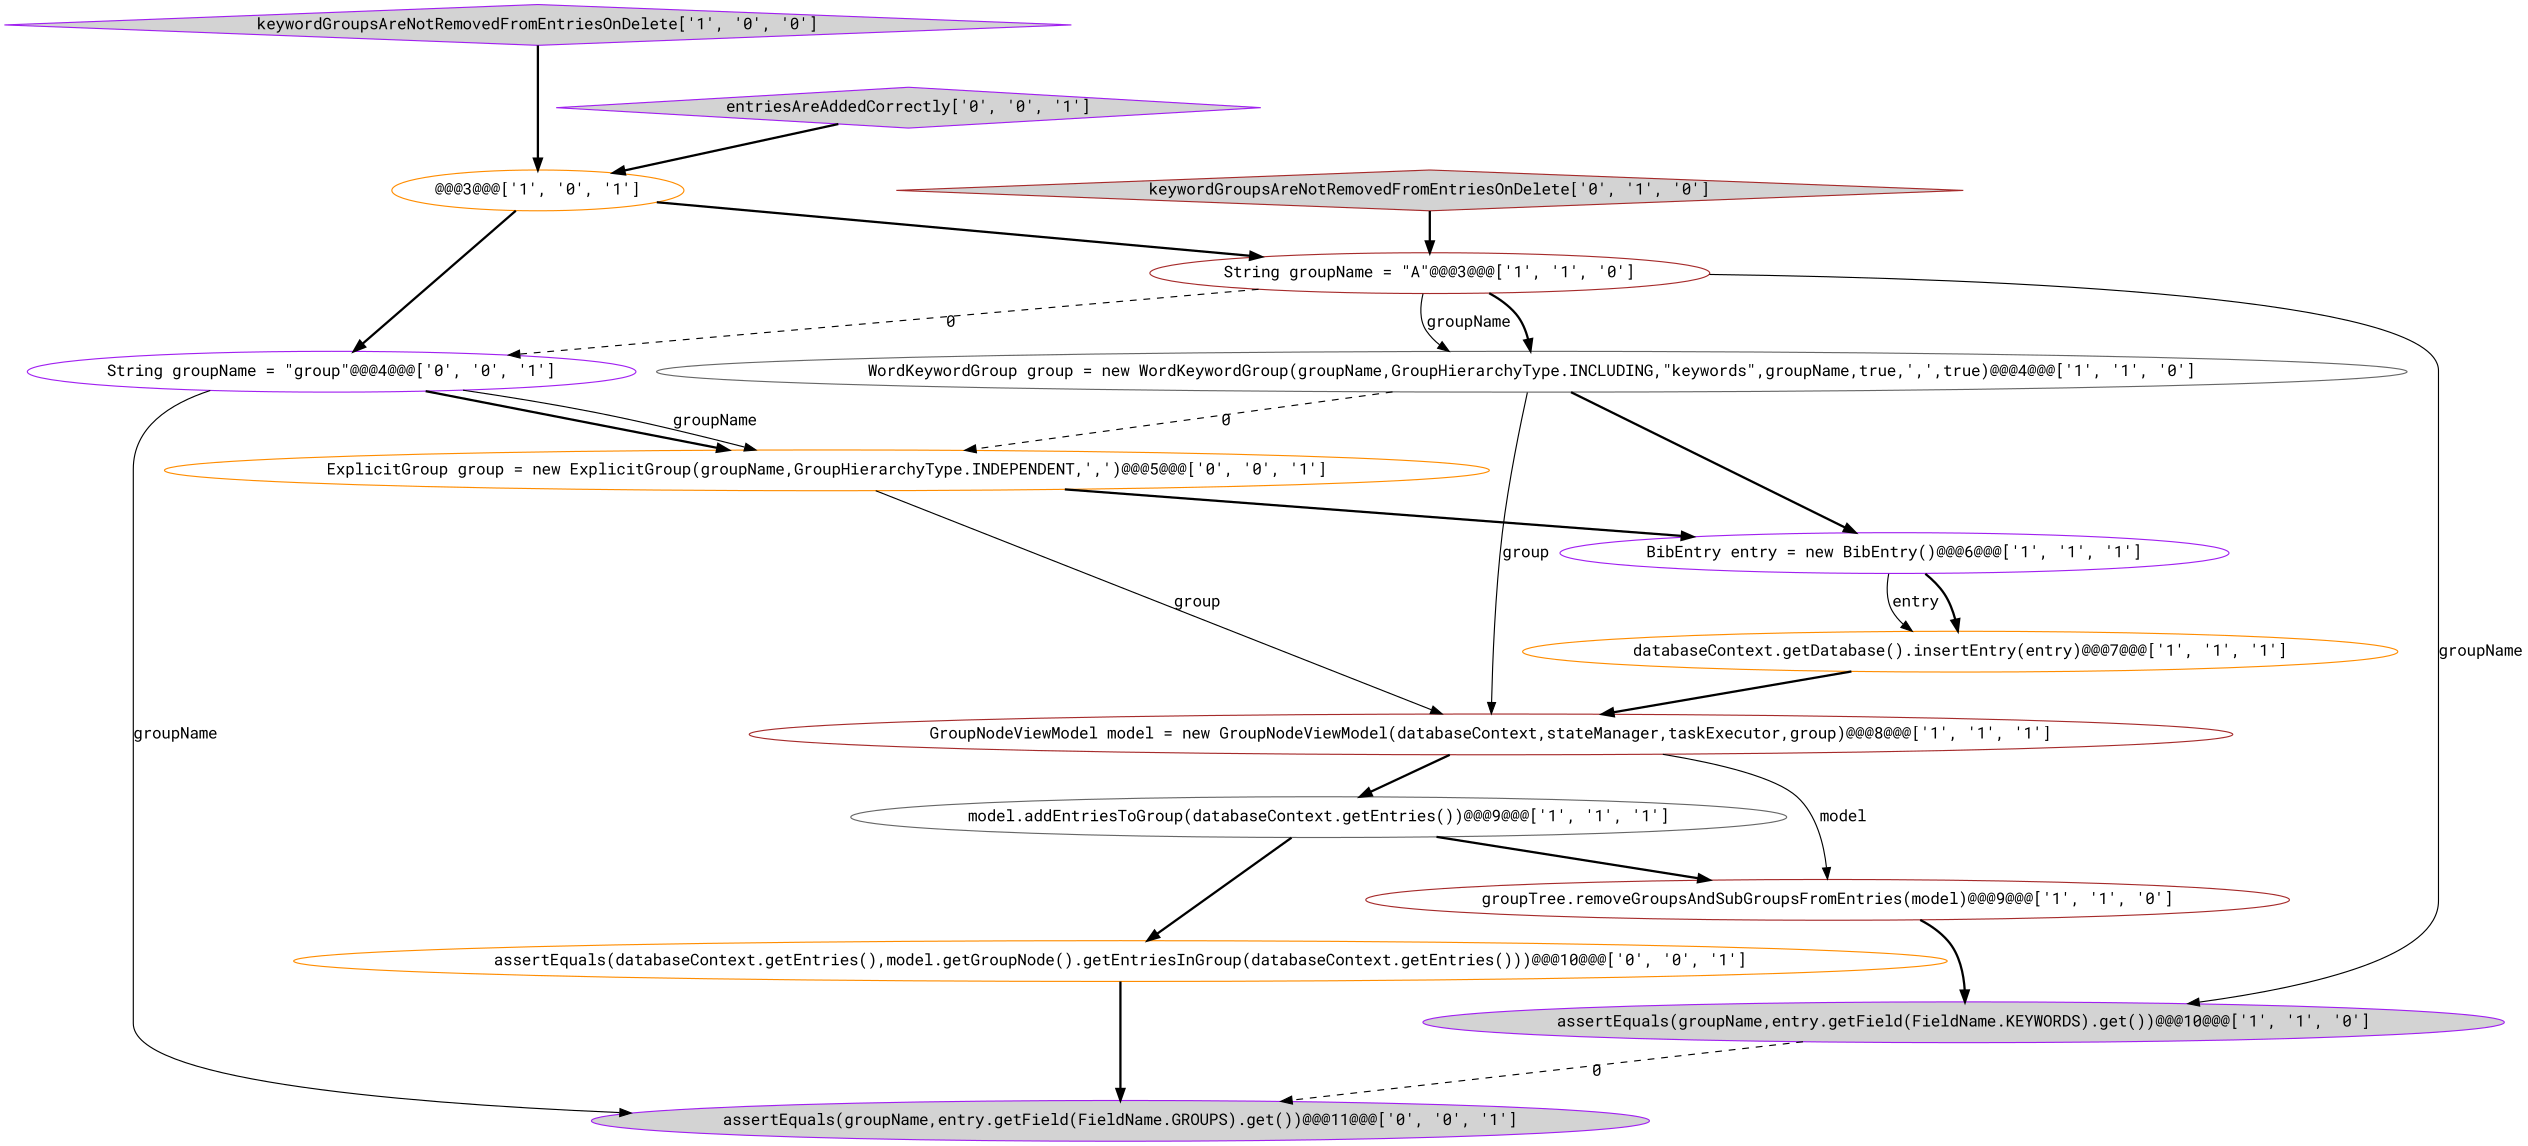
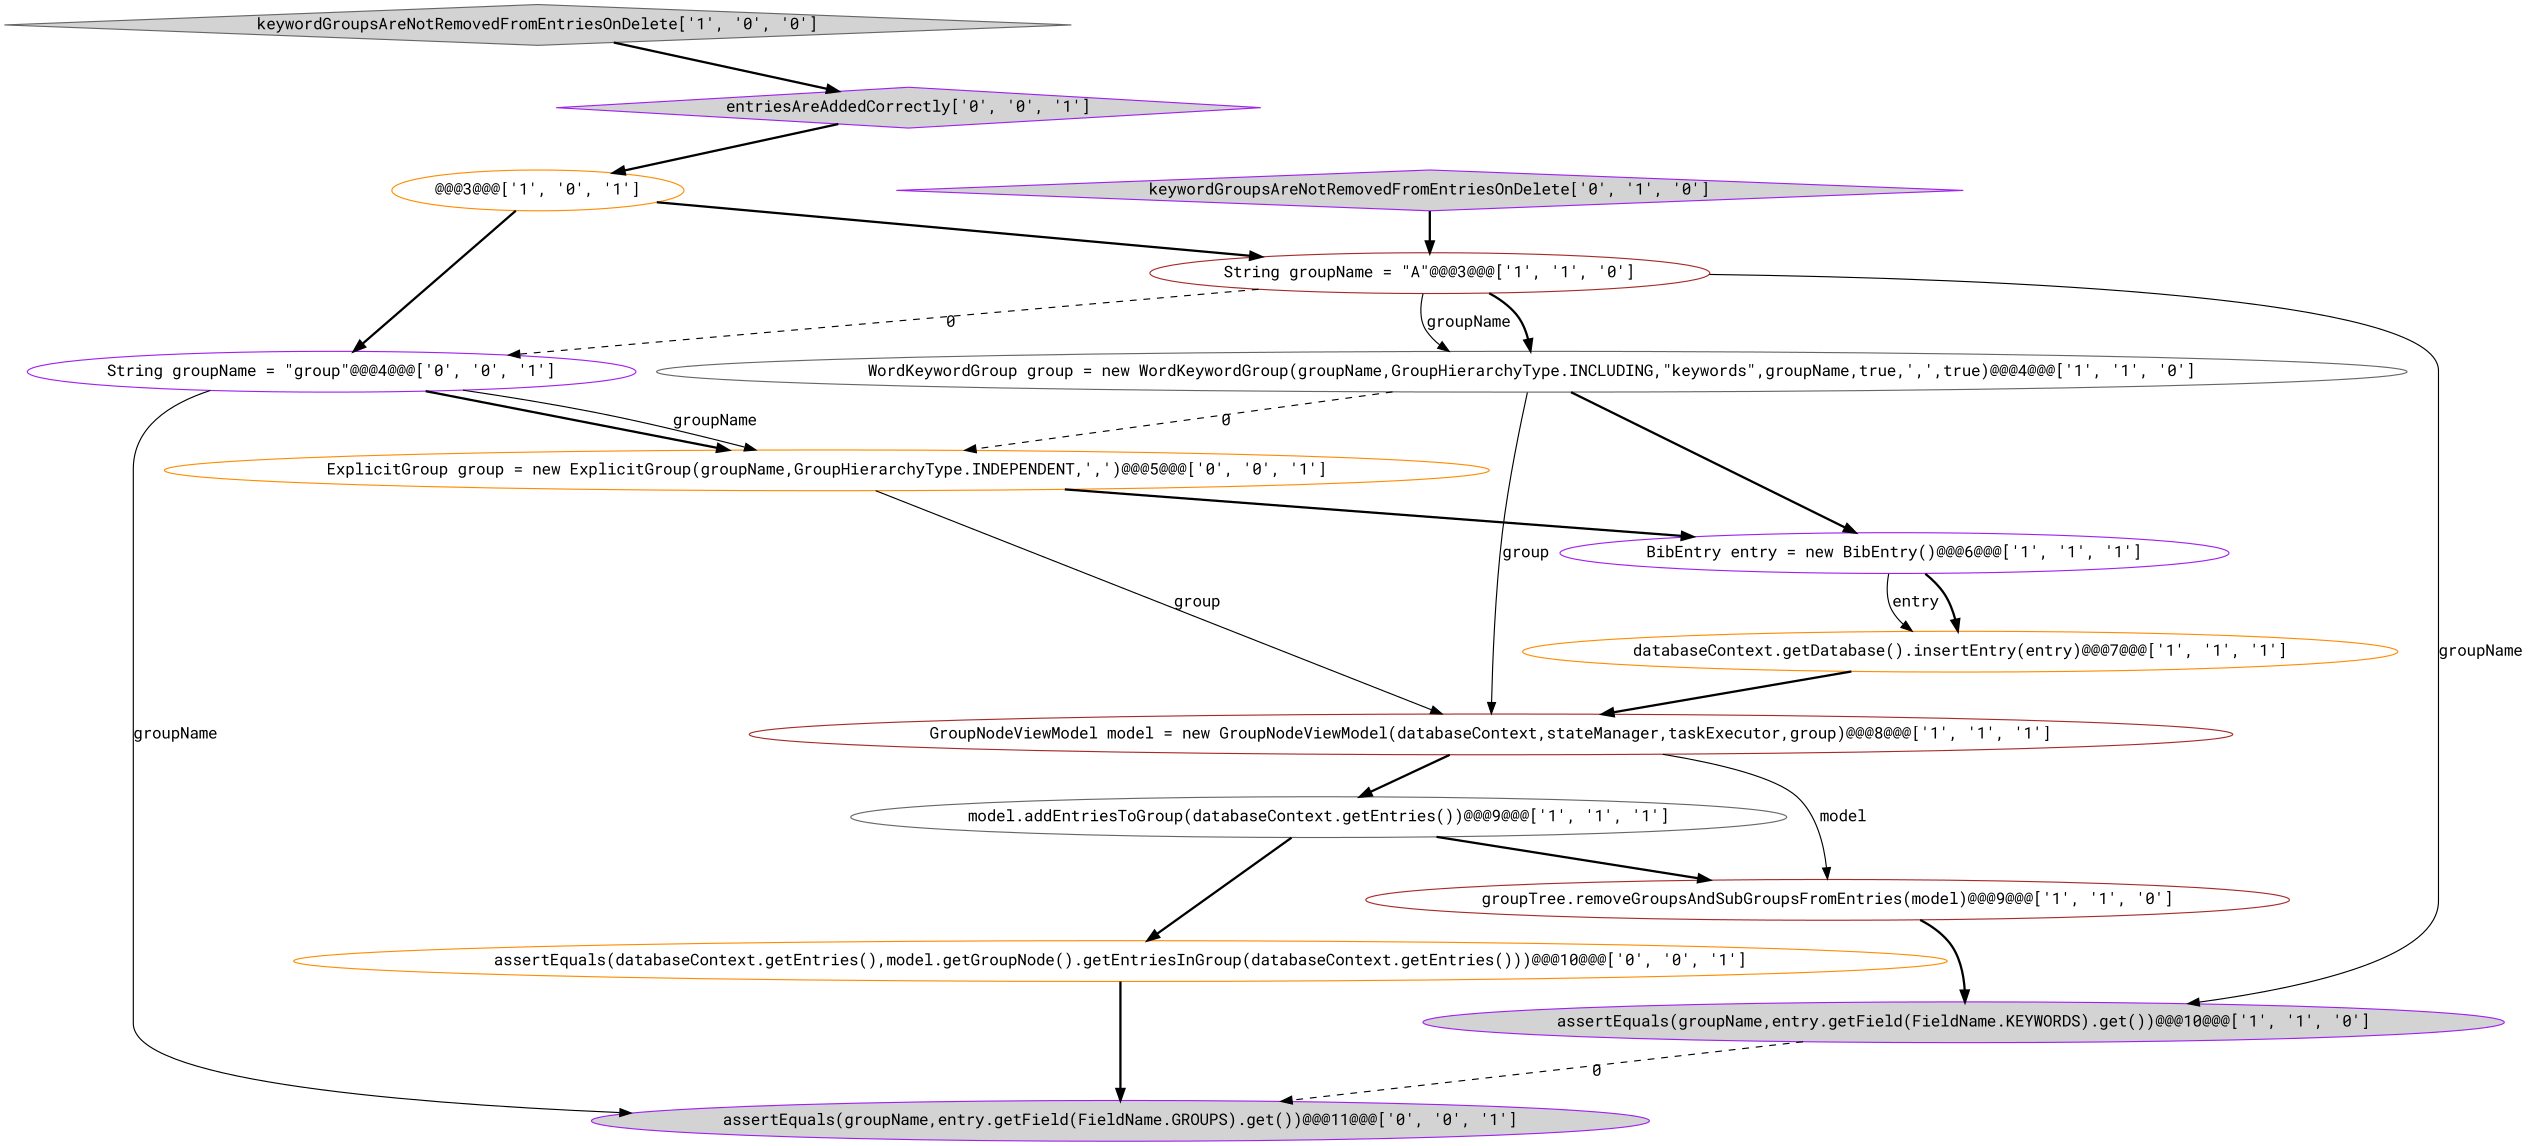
node "keywordGroupsAreNotRemovedFromEntriesOnDelete['1', '0', '0']": color purple -> gray40
edge "keywordGroupsAreNotRemovedFromEntriesOnDelete['1', '0', '0']" -> "@@@3@@@['1', '0', '1']": now "keywordGroupsAreNotRemovedFromEntriesOnDelete['1', '0', '0']" -> "entriesAreAddedCorrectly['0', '0', '1']"
node "keywordGroupsAreNotRemovedFromEntriesOnDelete['0', '1', '0']": color brown -> purple
